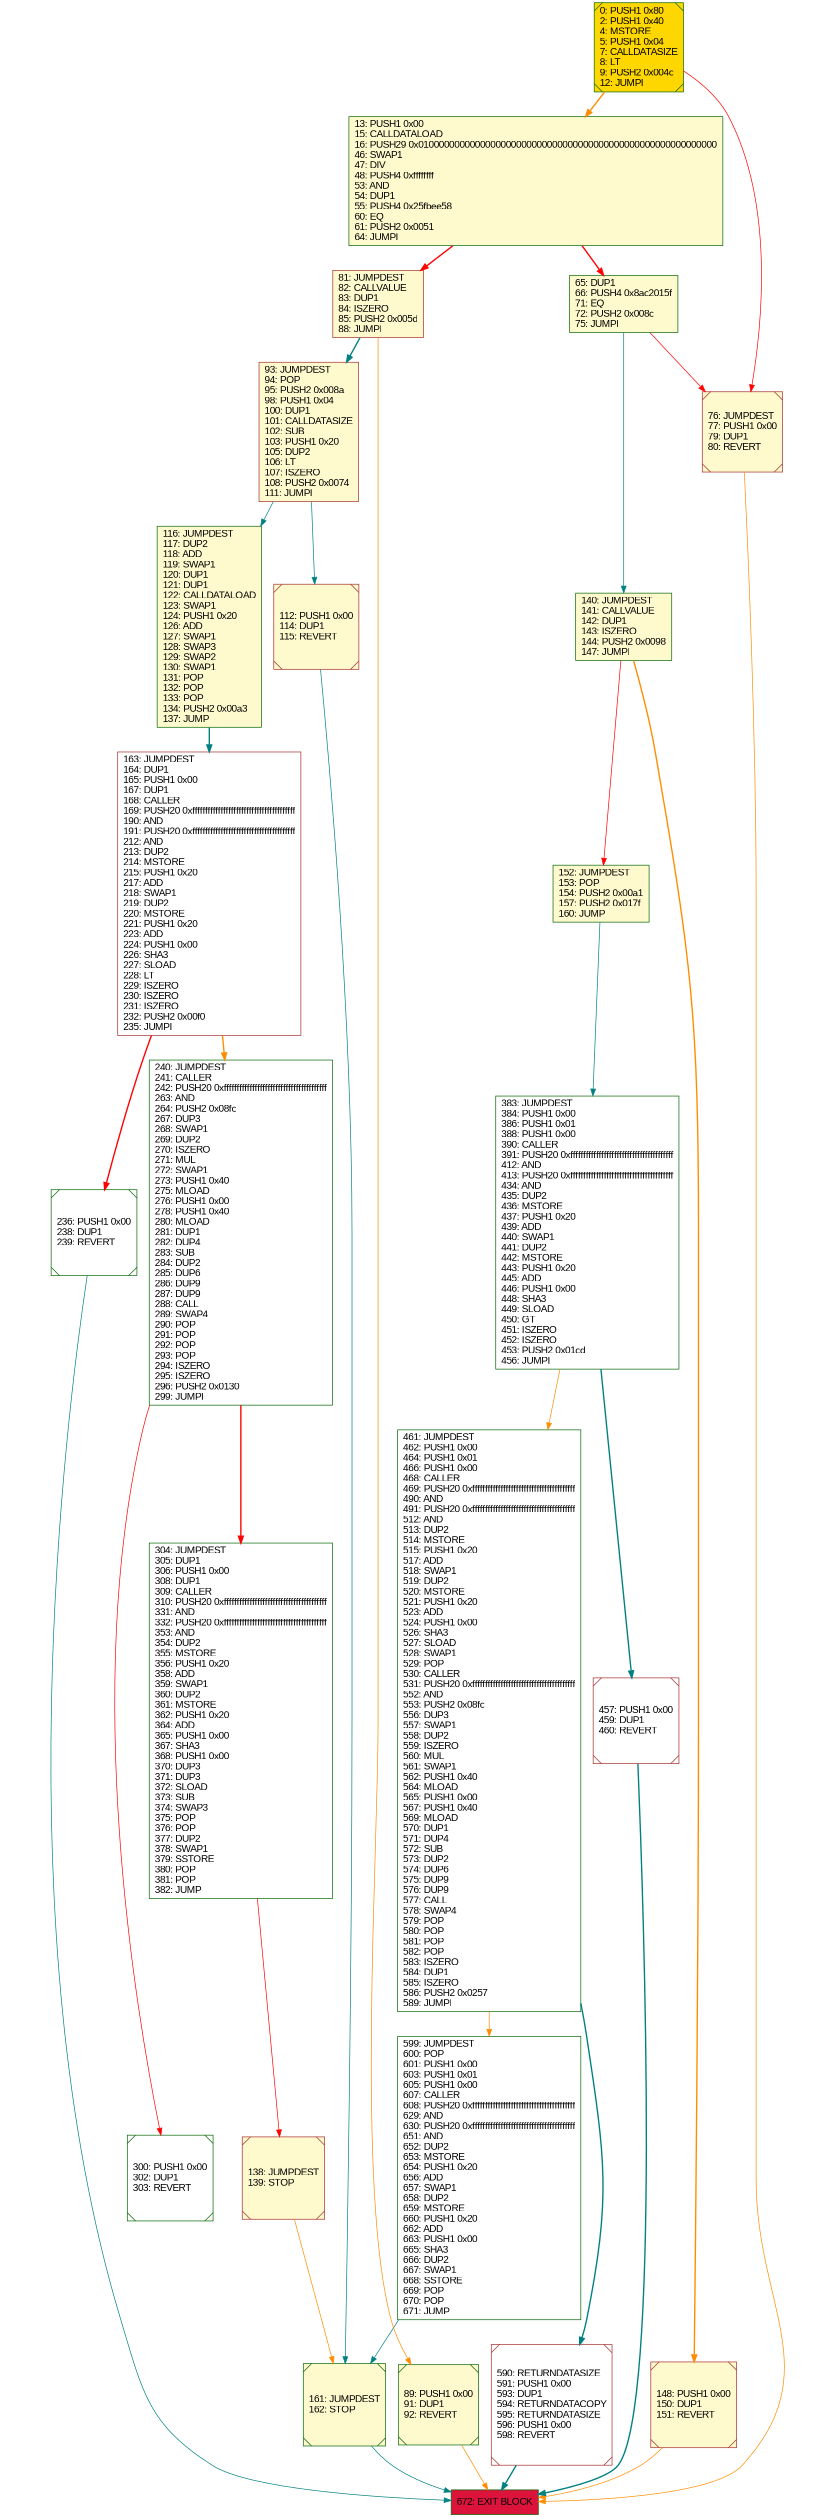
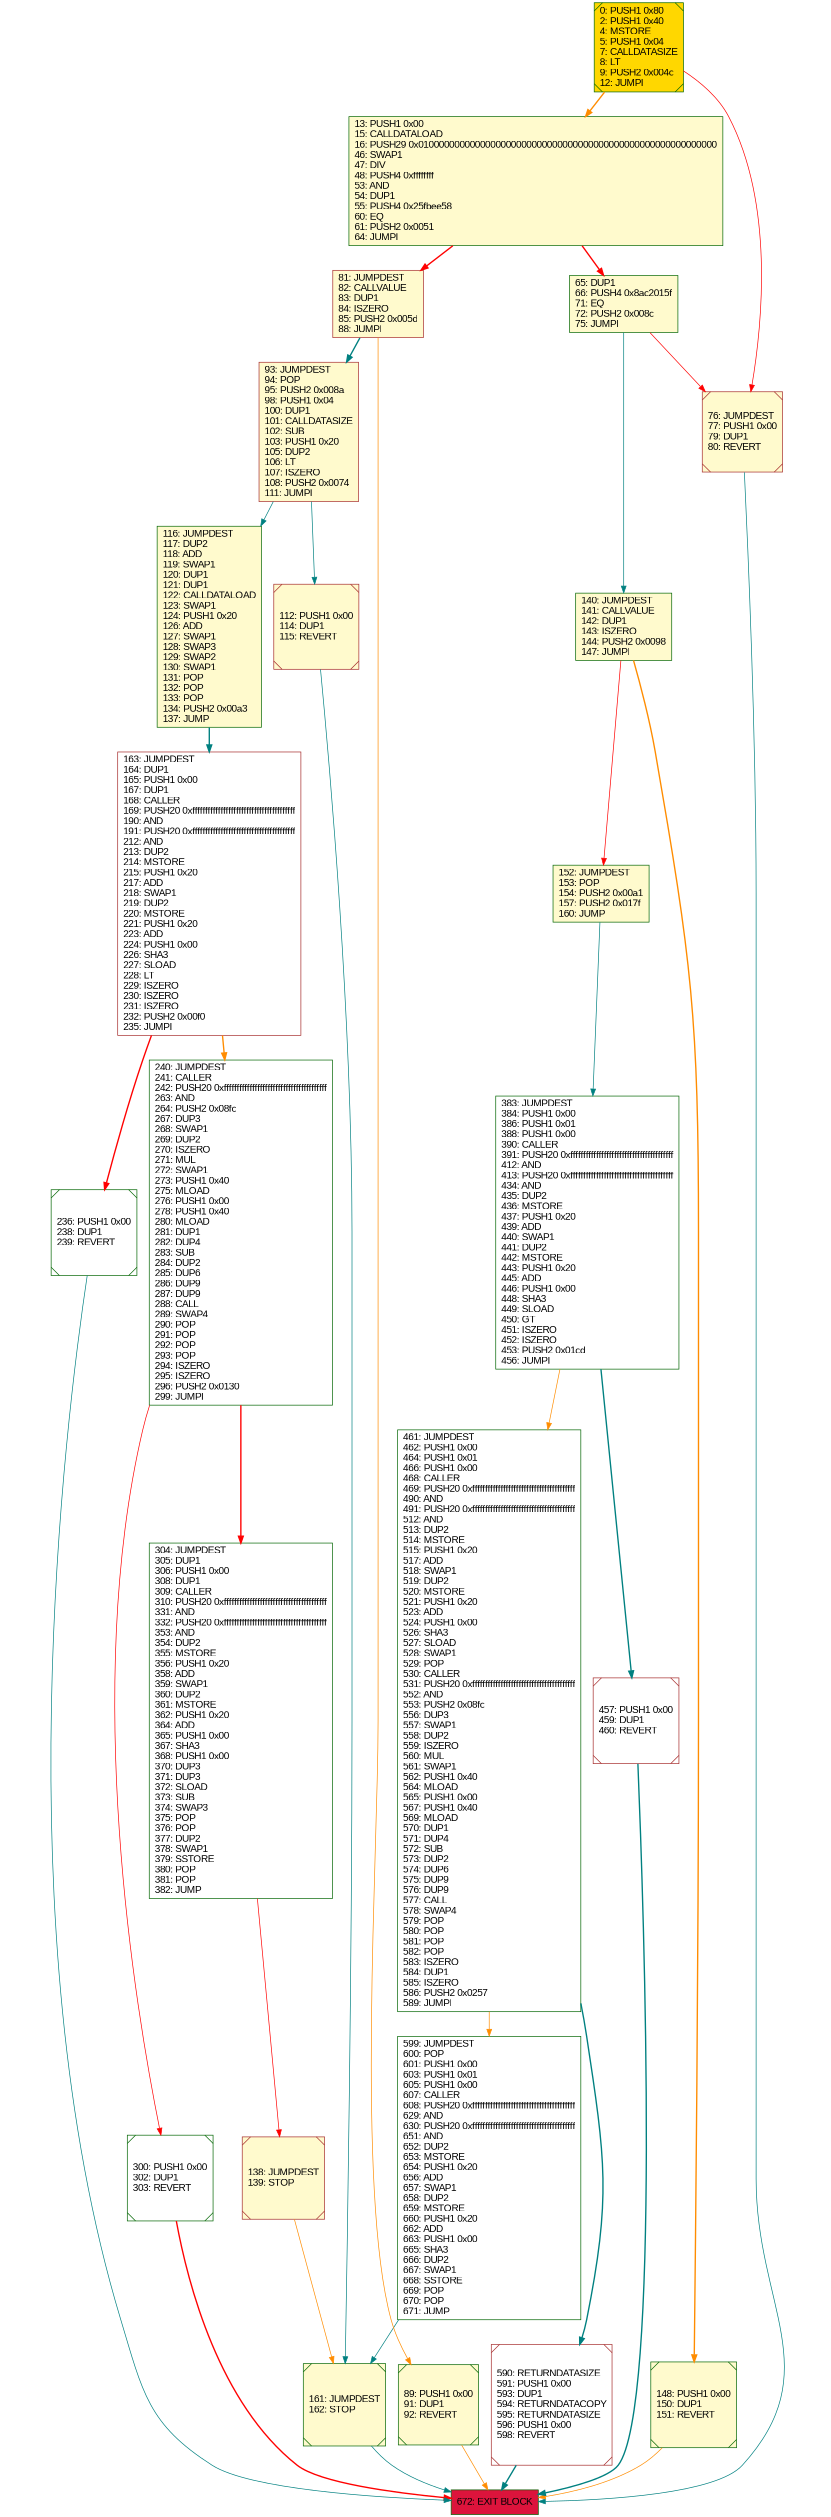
edge "76: JUMPDEST 77: PUSH1 0x00 79: DUP1 80: REVERT" -> "672: EXIT BLOCK": color darkorange -> teal
node "148: PUSH1 0x00 150: DUP1 151: REVERT": color brown -> darkgreen
edge "300: PUSH1 0x00 302: DUP1 303: REVERT" -> "672: EXIT BLOCK": added
